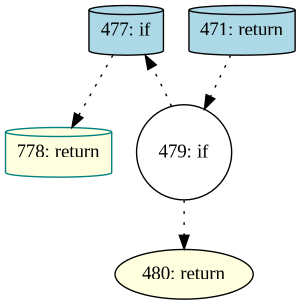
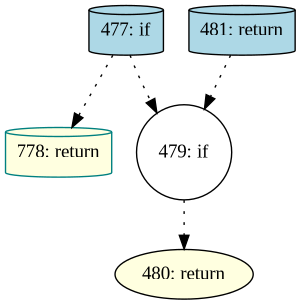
node "471: return": label "471: return" -> "481: return"
edge "479: if" -> "477: if": reversed
